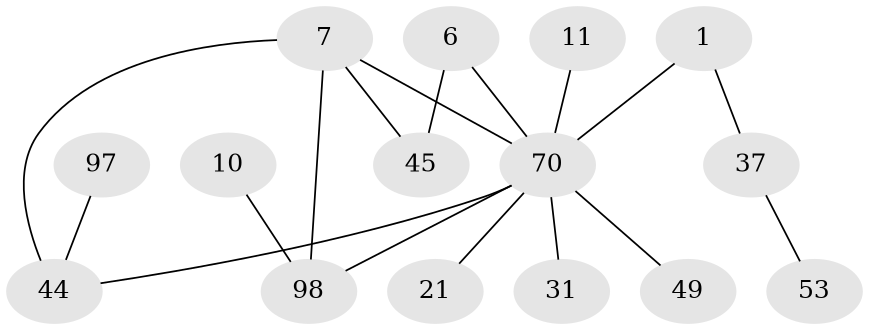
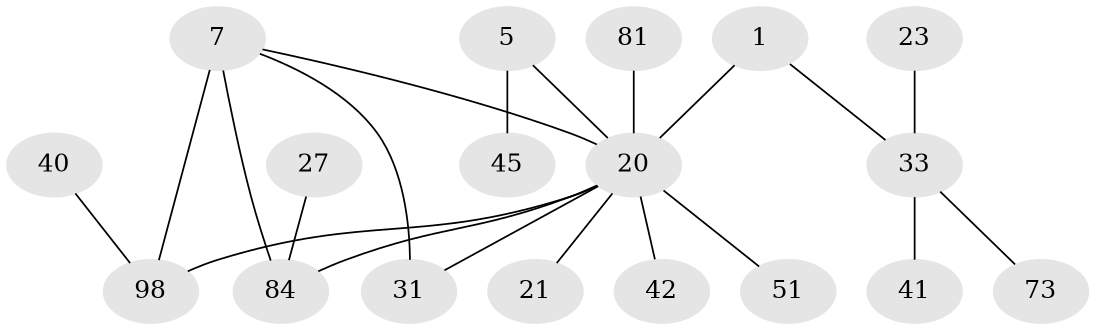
node "6": label "6" -> "5"
node "11": label "11" -> "81"
node "23": added
edge "7" -- "45": now "7" -- "31"
node "97": label "97" -> "27"
node "10": label "10" -> "40"
node "70": label "70" -> "20"
node "37": label "37" -> "33"
node "44": label "44" -> "84"
node "49": label "49" -> "42"
node "51": added
node "53": label "53" -> "73"
node "41": added
